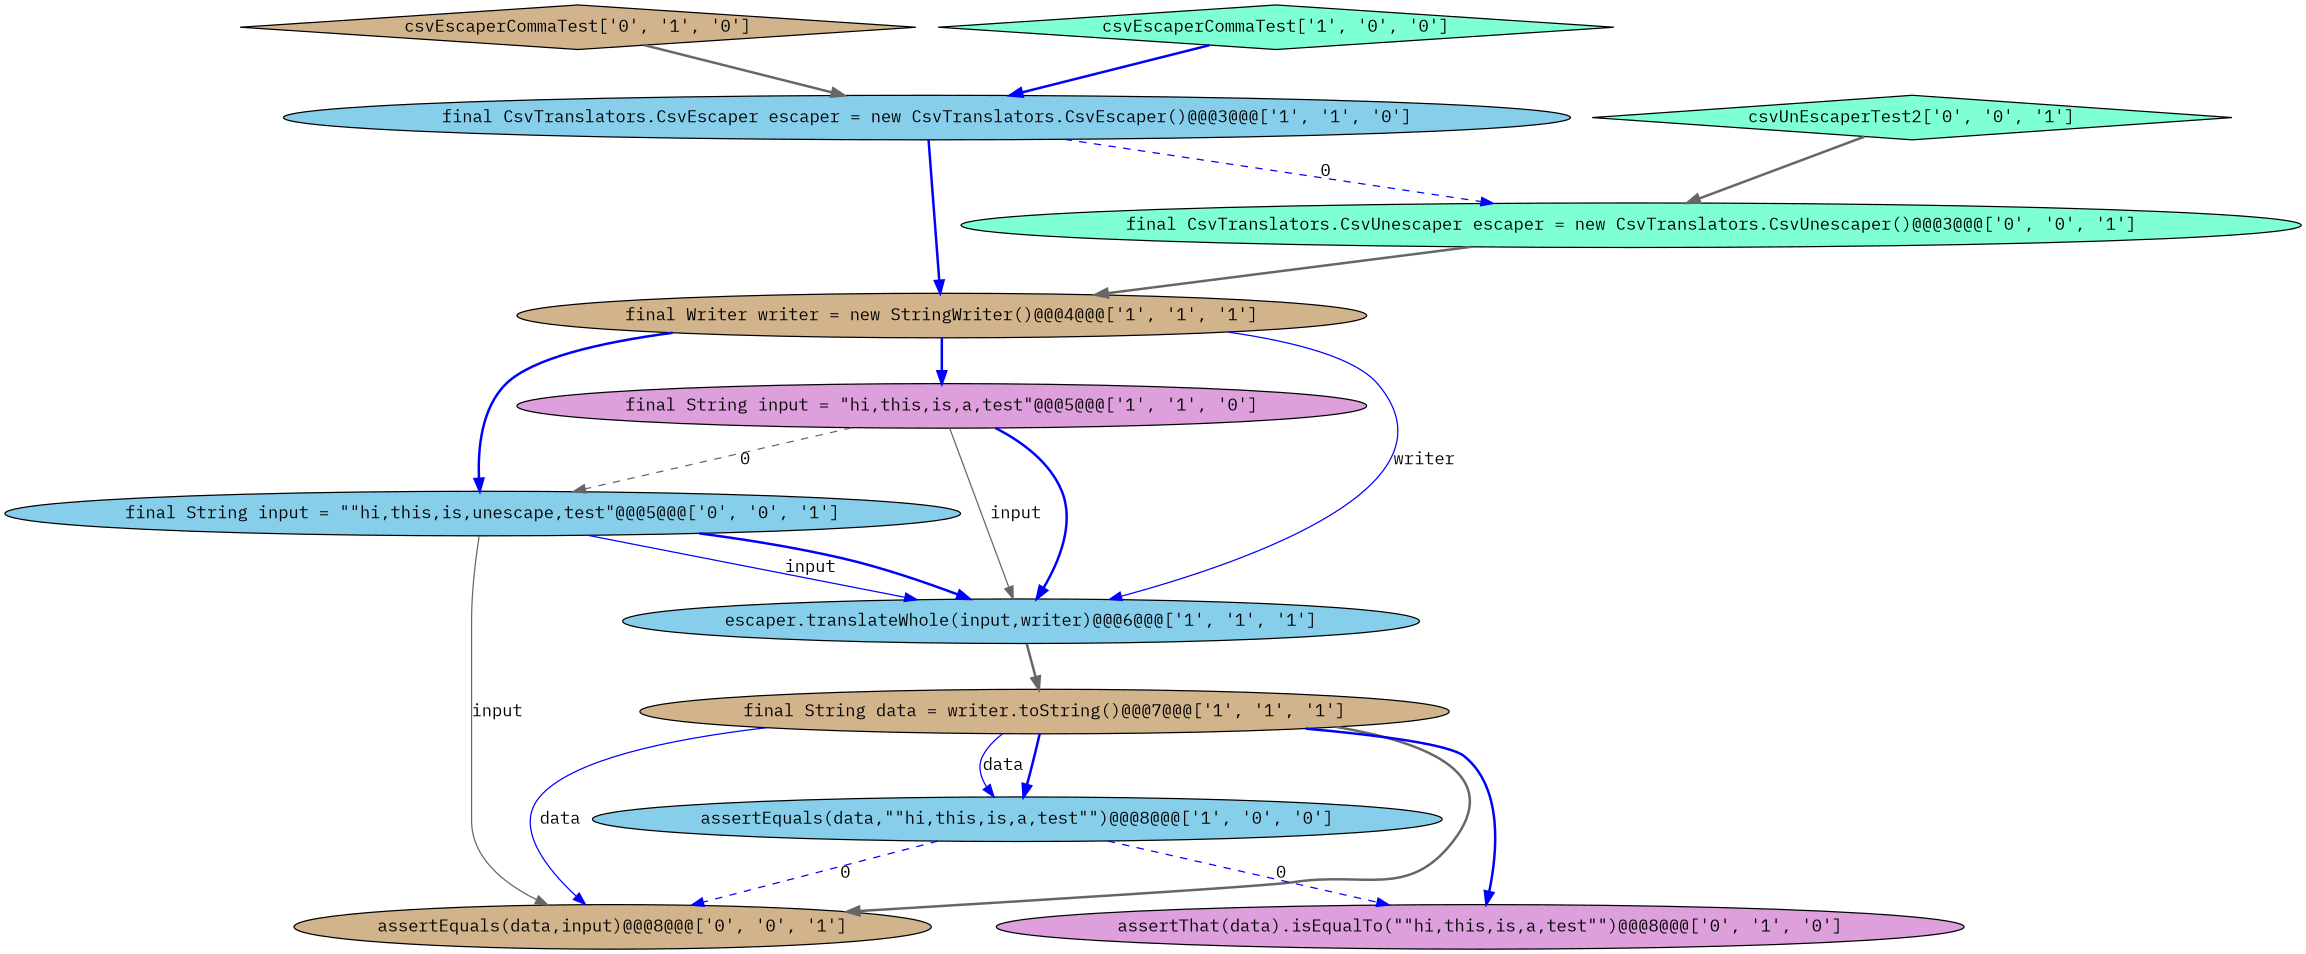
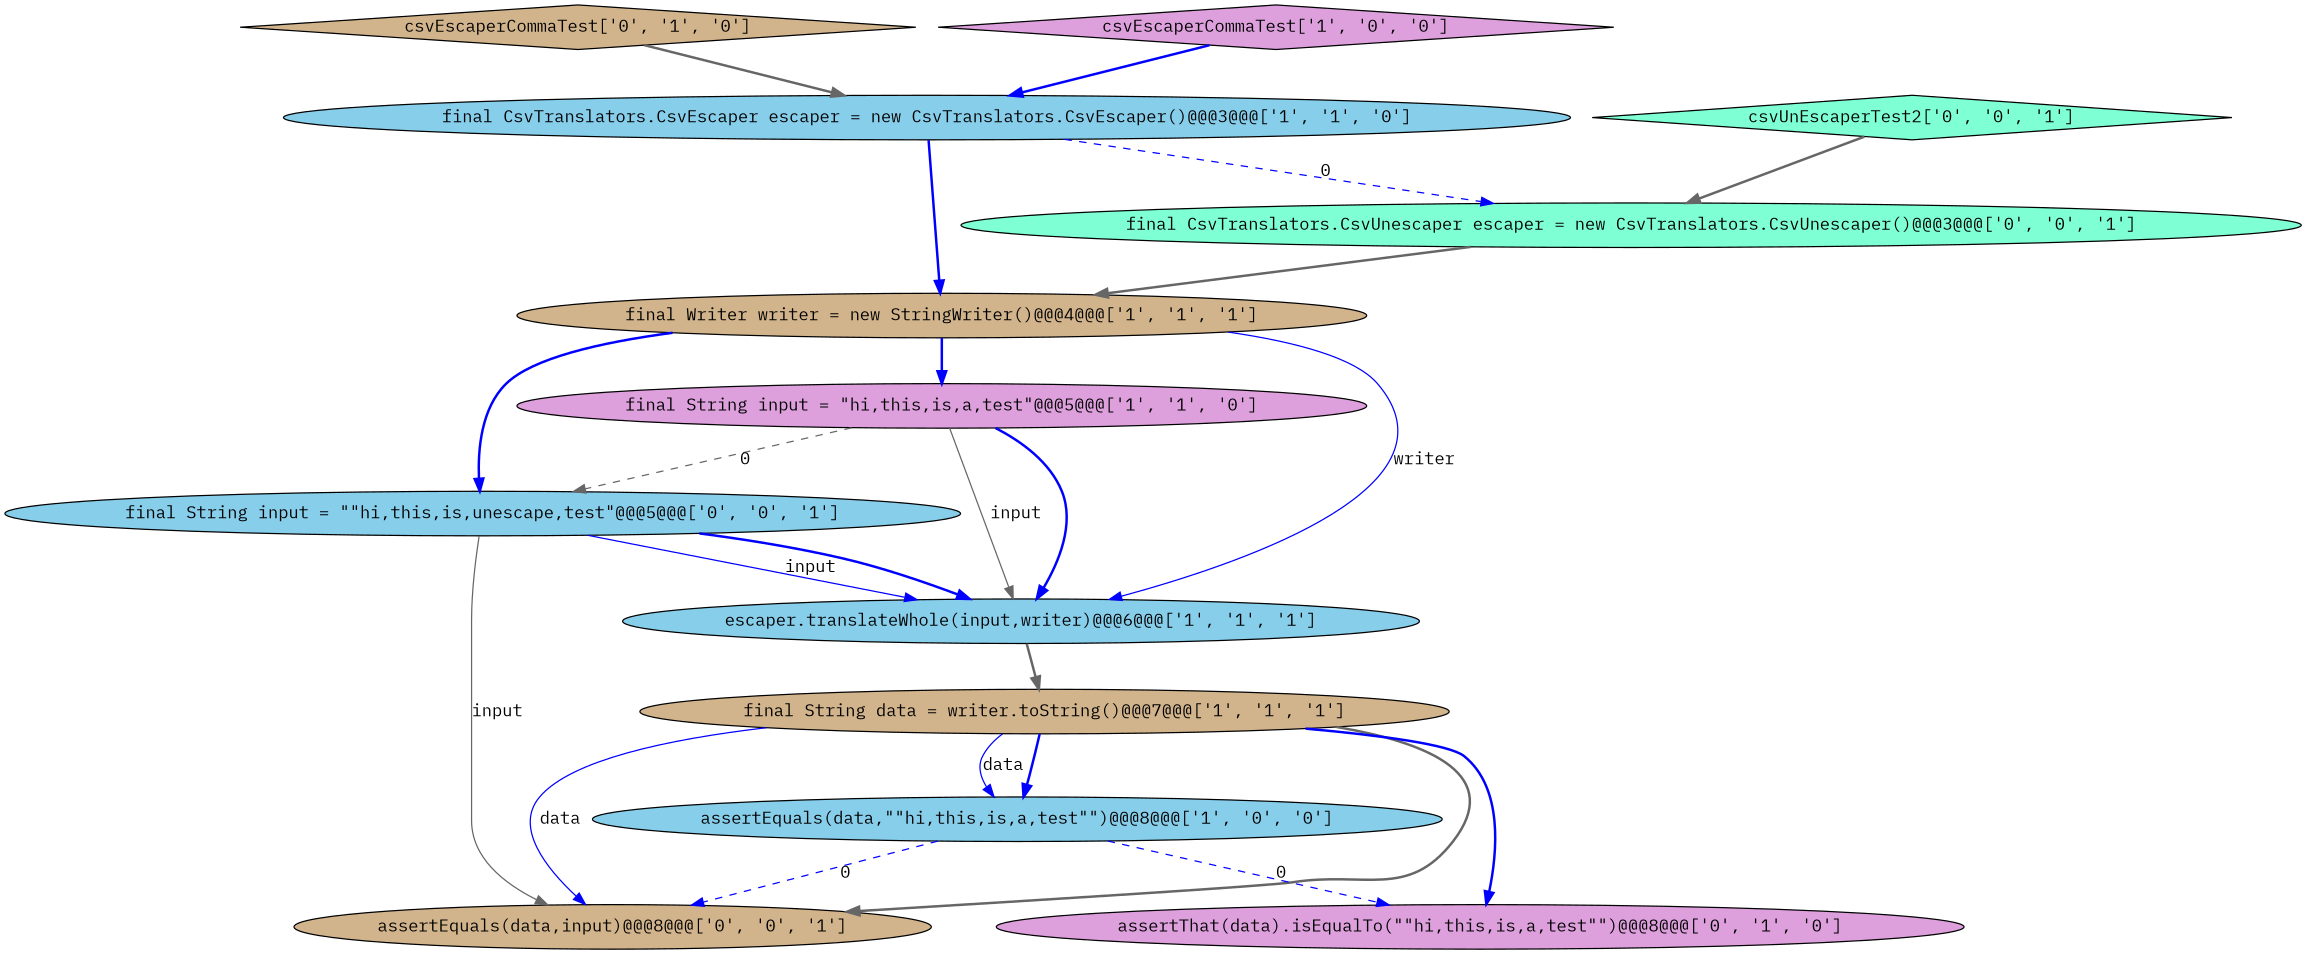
node "csvEscaperCommaTest['1', '0', '0']": fillcolor aquamarine -> plum
